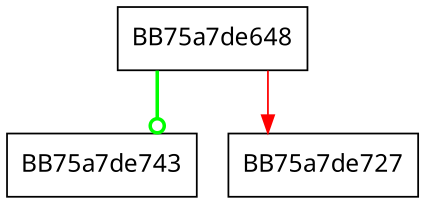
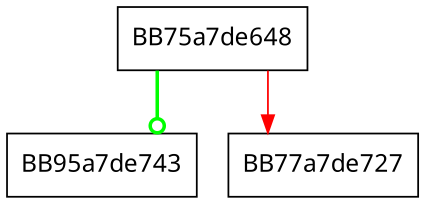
node "BB75a7de743": label "BB75a7de743" -> "BB95a7de743"
node "BB75a7de727": label "BB75a7de727" -> "BB77a7de727"
